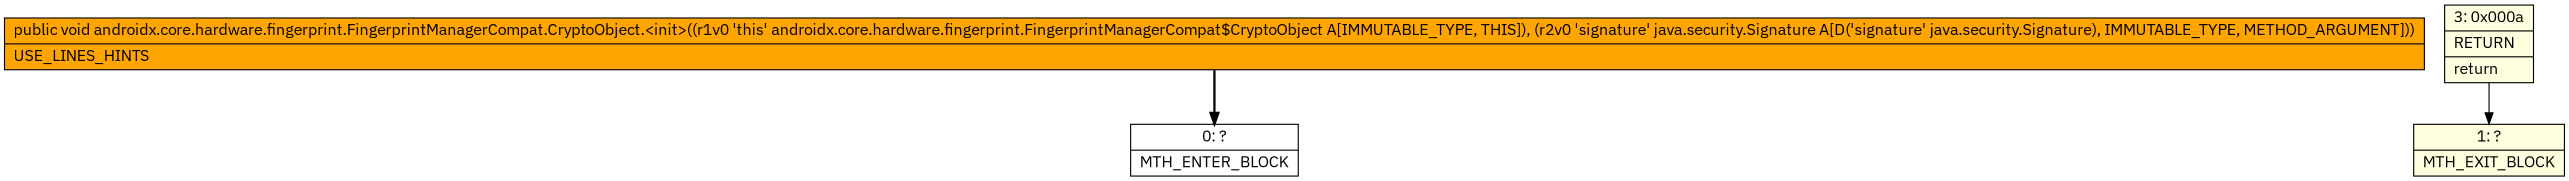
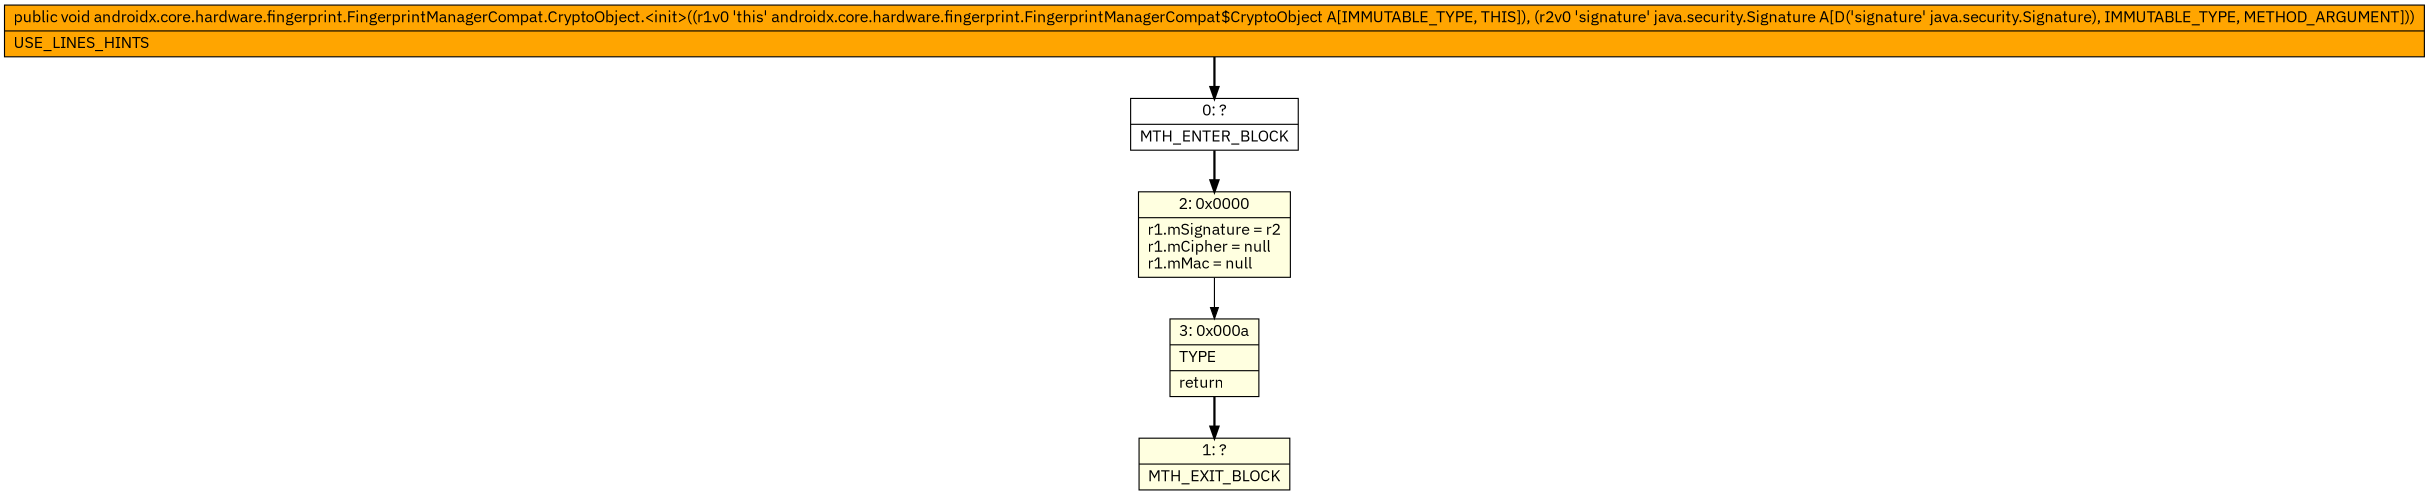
node "3: 0x000a": text "RETURN" -> "TYPE"
edge "3: 0x000a" -> "1: ?": style solid -> bold
node "2: 0x0000": added
